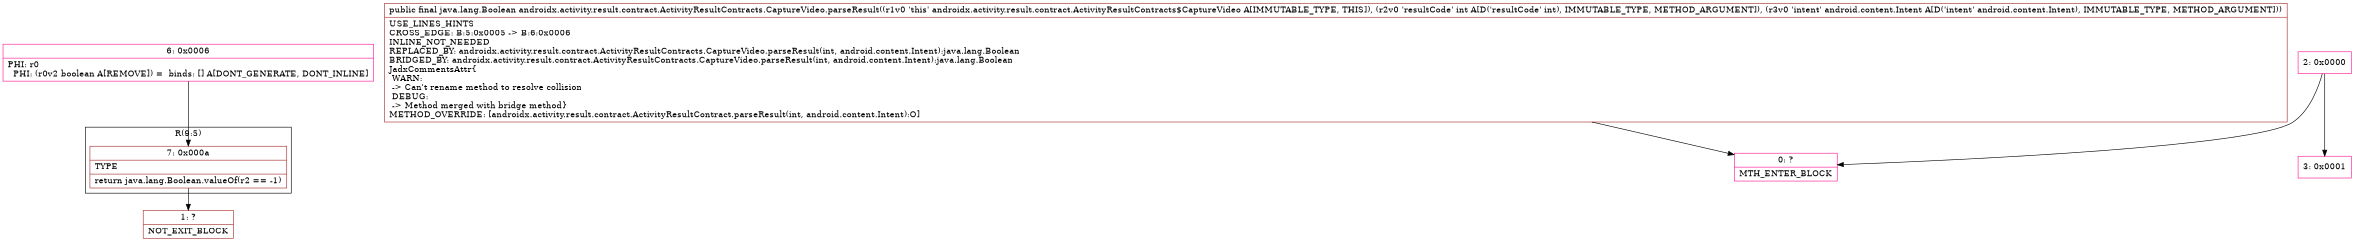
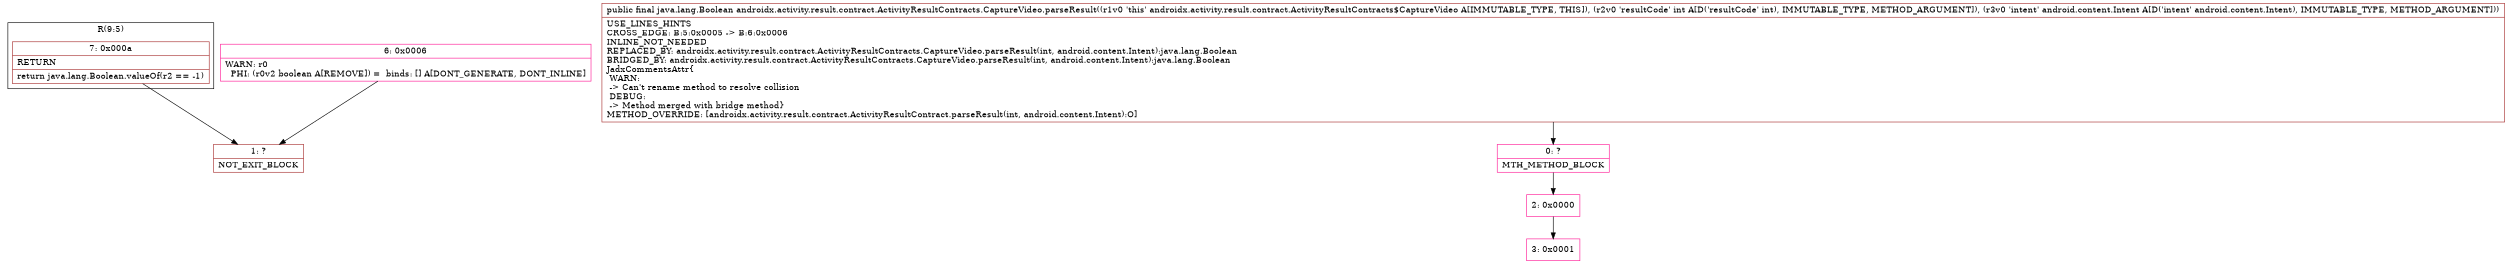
node "6: 0x0006": text "PHI: r0" -> "WARN: r0"
edge "6: 0x0006" -> "7: 0x000a": now "6: 0x0006" -> "1: ?"
edge "2: 0x0000" -> "0: ?": reversed
node "7: 0x000a": text "TYPE" -> "RETURN"
node "0: ?": text "MTH_ENTER_BLOCK" -> "MTH_METHOD_BLOCK"
